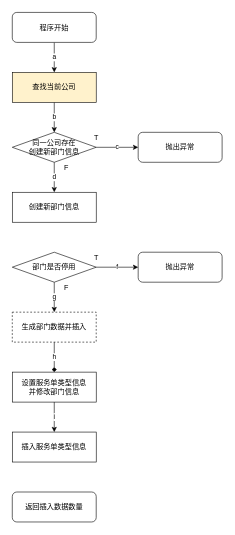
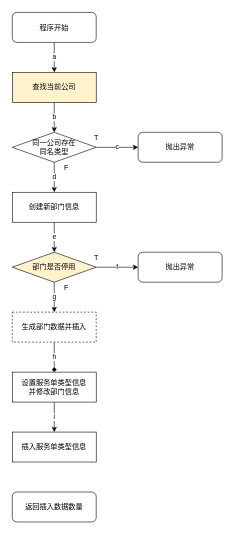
node "同一公司存在创建新部门信息": label "同一公司存在创建新部门信息" -> "同一公司存在同名类型"
edge "创建新部门信息" -> "部门是否停用": added, label "e"
node "部门是否停用": fillcolor #ffffff -> #fff2cc
